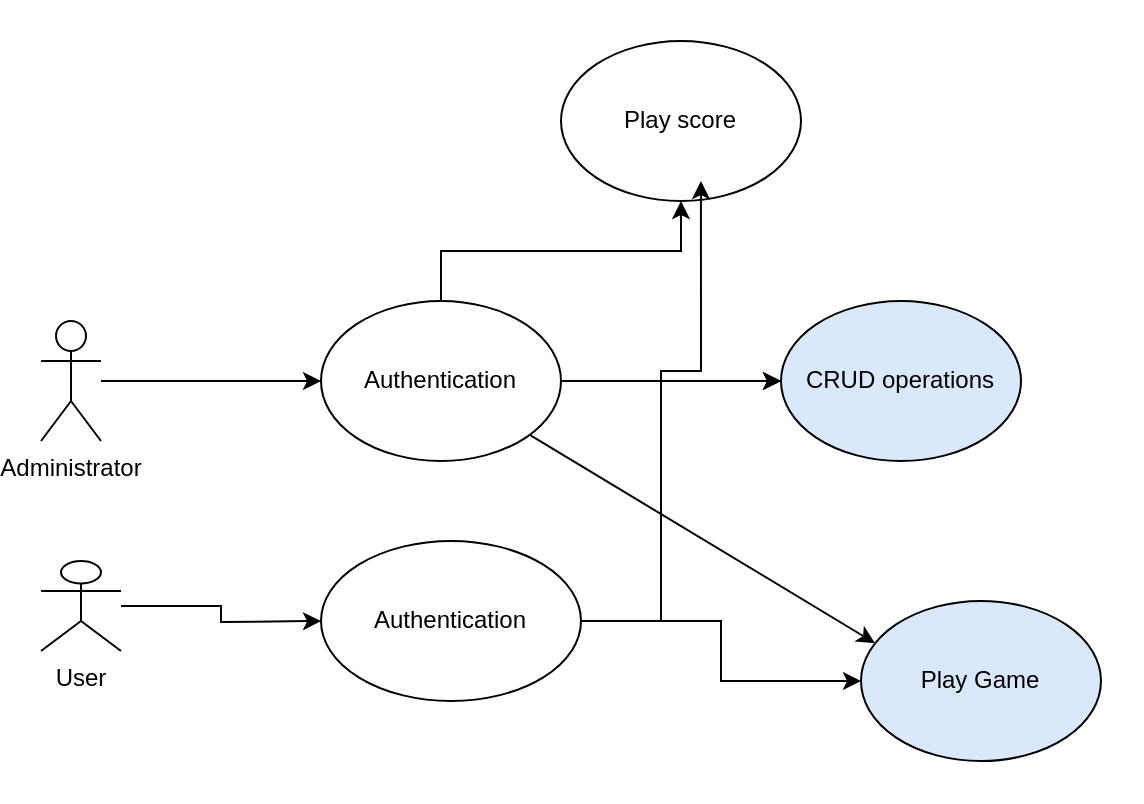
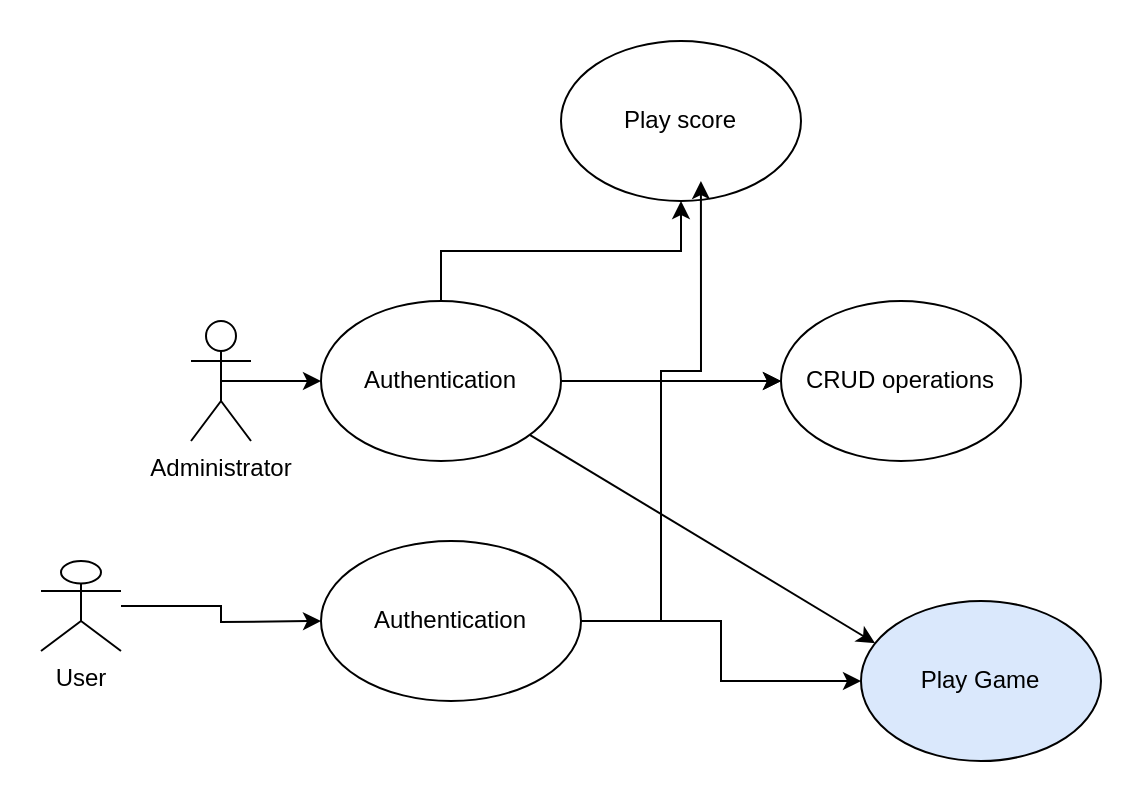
node "Administrator": moved (71, 381) -> (221, 381)
node "CRUD operations": fillcolor #dae8fc -> #ffffff
